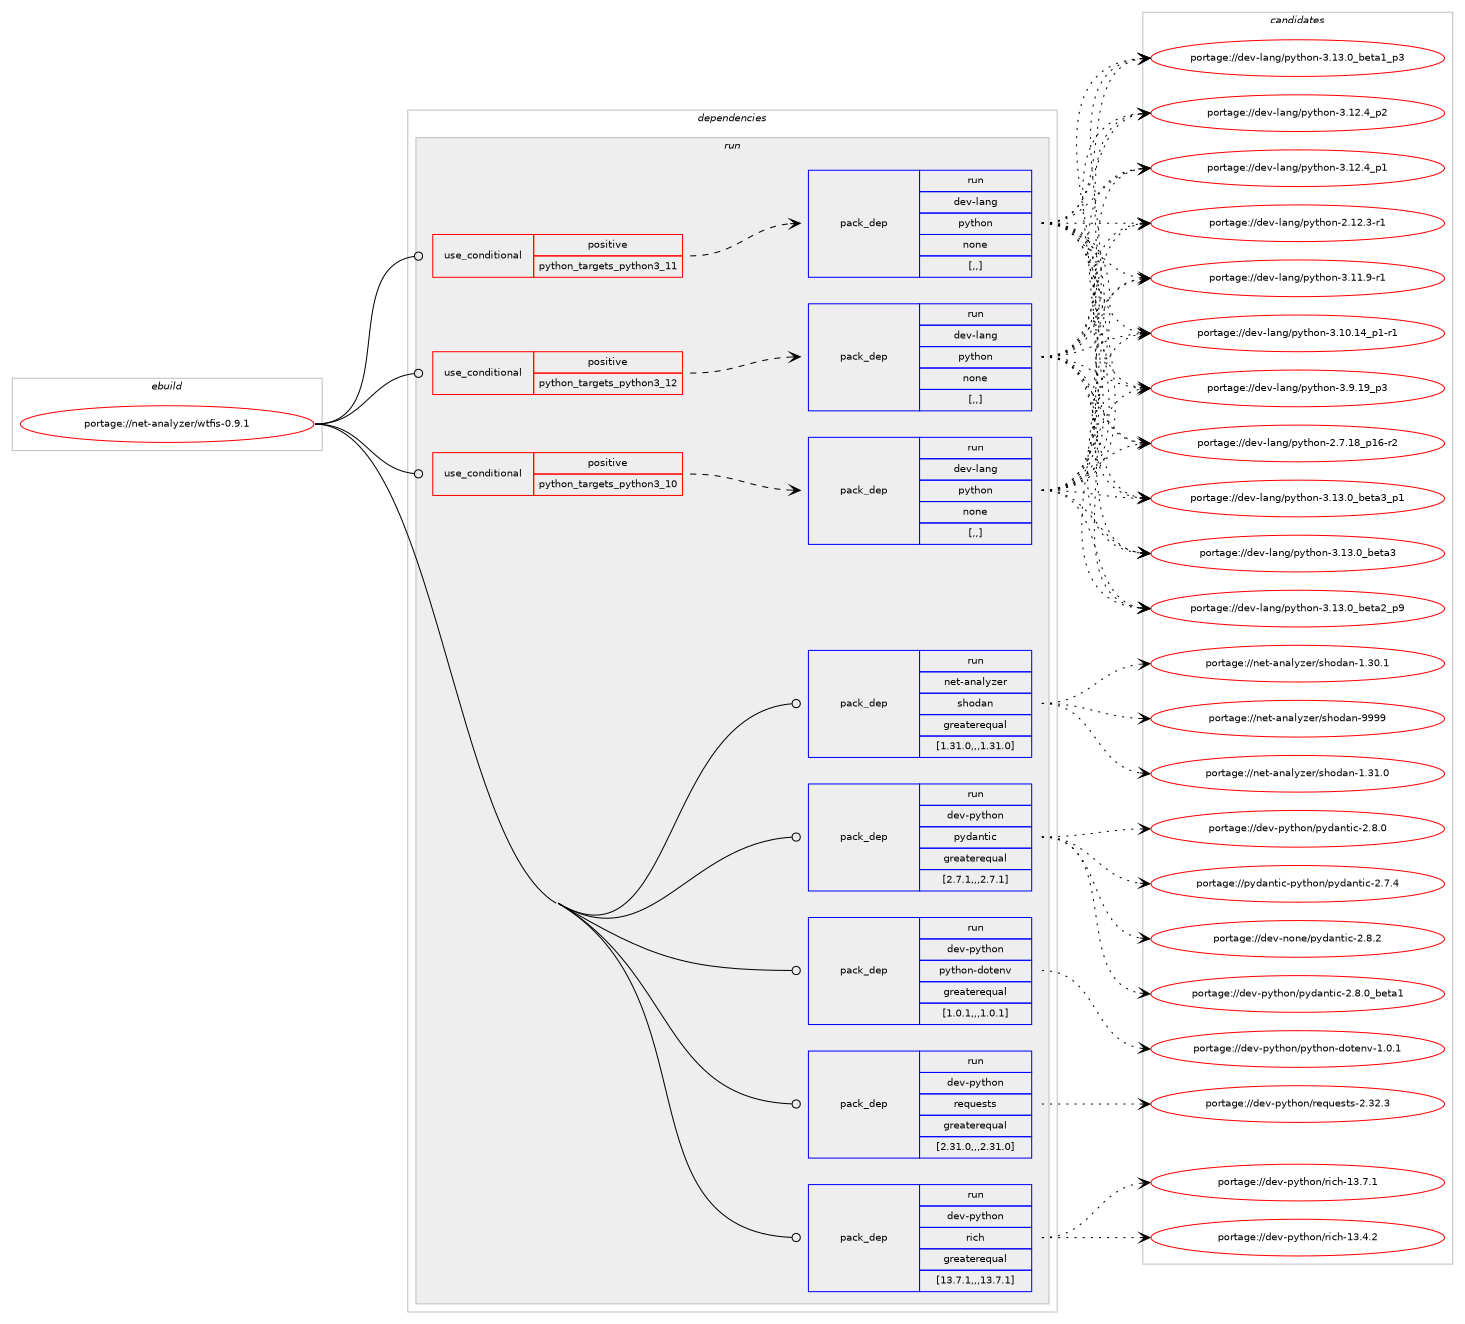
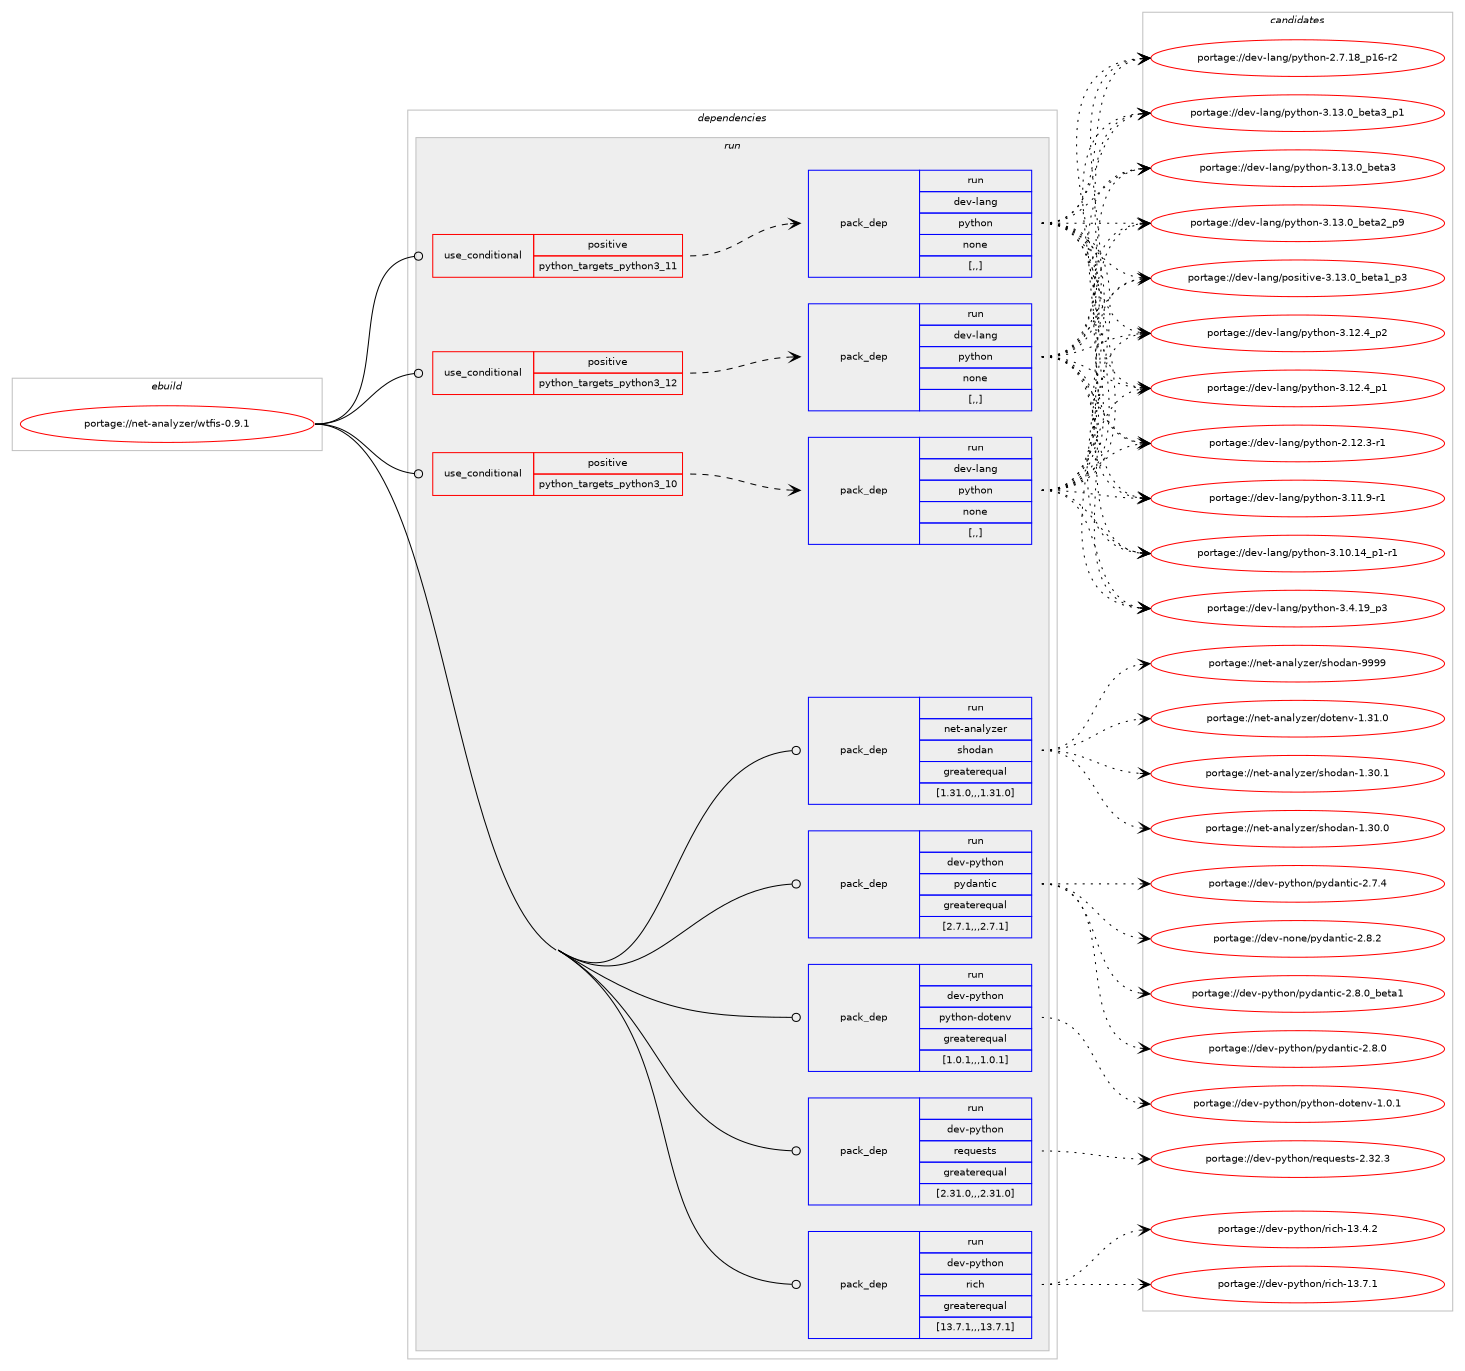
node "portage://dev-lang/python-3.13.0_beta1_p3": label "portage://dev-lang/python-3.13.0_beta1_p3" -> "portage://dev-lang/positive-3.13.0_beta1_p3"
node "portage://dev-lang/python-3.9.19_p3": label "portage://dev-lang/python-3.9.19_p3" -> "portage://dev-lang/python-3.4.19_p3"
node "portage://net-analyzer/shodan-1.31.0": label "portage://net-analyzer/shodan-1.31.0" -> "portage://net-analyzer/dotenv-1.31.0"
node "portage://net-analyzer/shodan-1.30.0": added
node "portage://pydantic-python/pydantic-2.7.4": label "portage://pydantic-python/pydantic-2.7.4" -> "portage://dev-python/pydantic-2.7.4"
